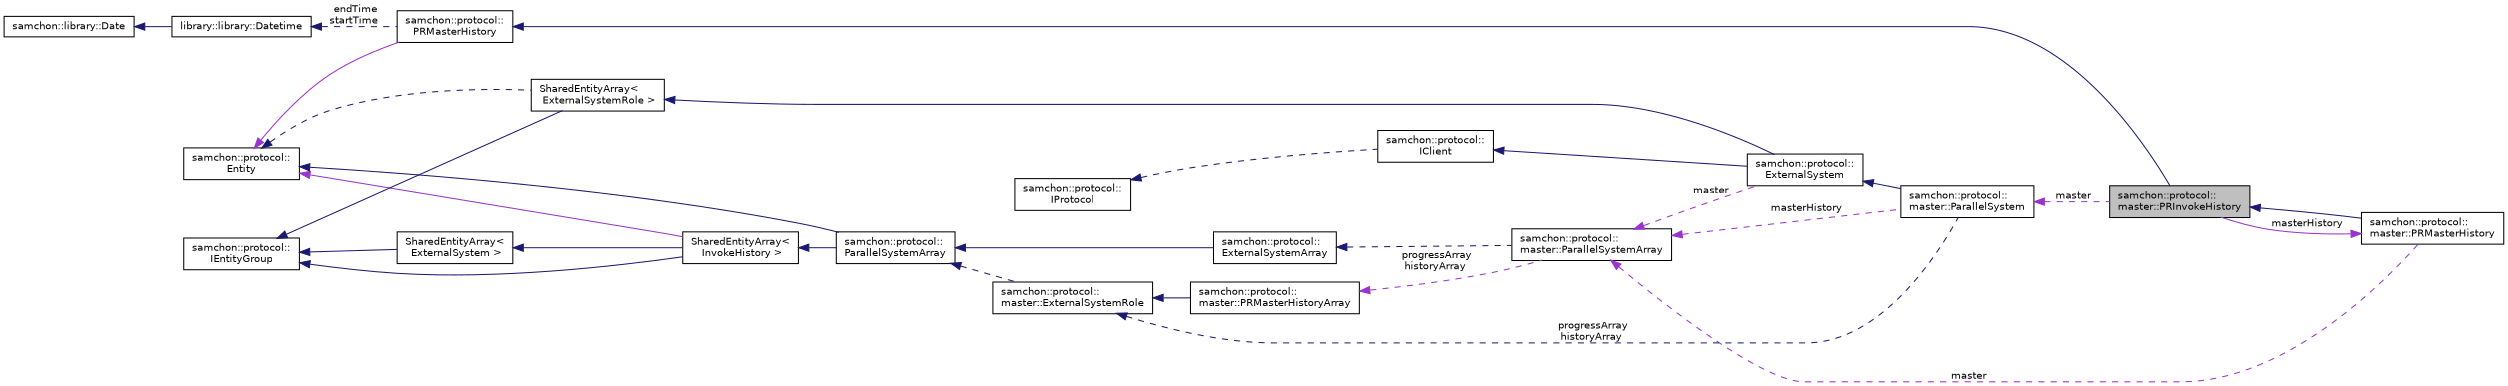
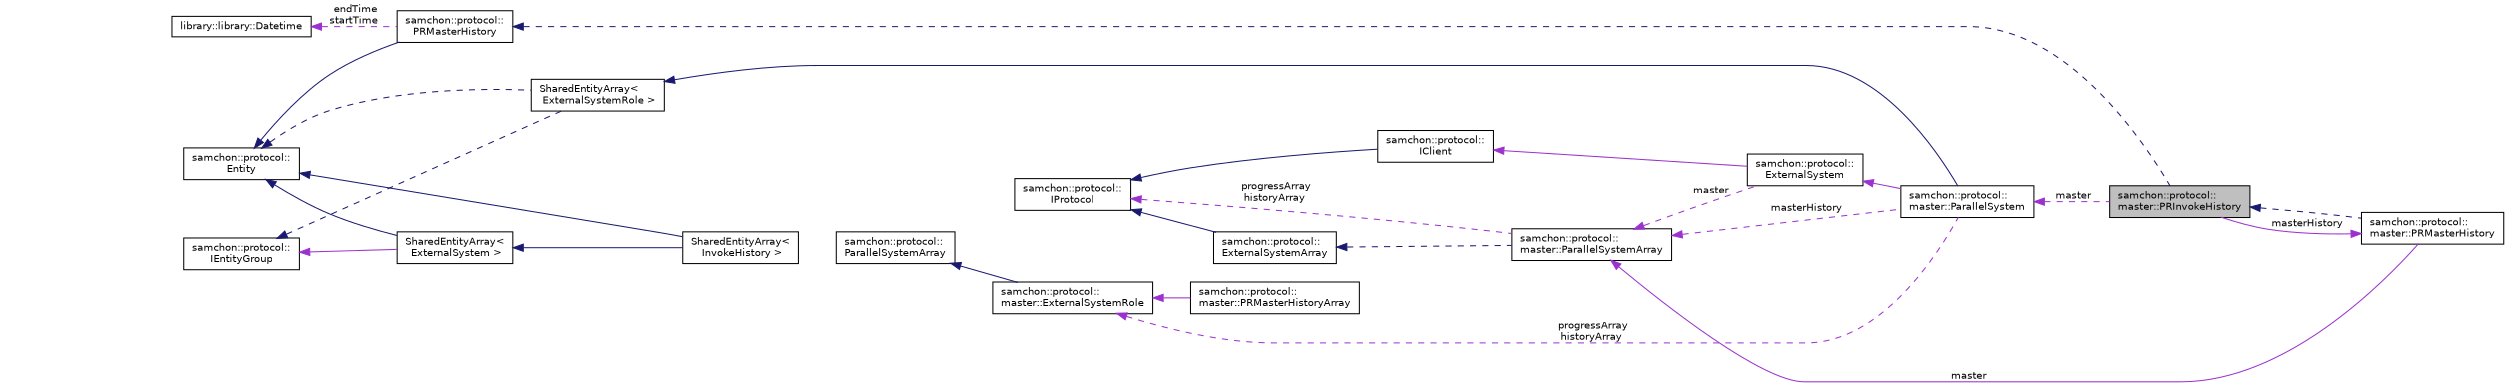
node "samchon::library::Date": removed
edge "samchon::protocol:: PRMasterHistory" -> "library::library::Datetime": color midnightblue -> darkorchid3
edge "samchon::protocol:: master::PRInvokeHistory" -> "samchon::protocol:: PRMasterHistory": style solid -> dashed
edge "samchon::protocol:: PRMasterHistory" -> "samchon::protocol:: Entity": color darkorchid3 -> midnightblue
edge "samchon::protocol:: ExternalSystem" -> "SharedEntityArray< ExternalSystemRole >": now "samchon::protocol:: master::ParallelSystem" -> "SharedEntityArray< ExternalSystemRole >"
edge "samchon::protocol:: ExternalSystem" -> "samchon::protocol:: IClient": color midnightblue -> darkorchid3
edge "samchon::protocol:: IClient" -> "samchon::protocol:: IProtocol": style dashed -> solid
edge "SharedEntityArray< ExternalSystemRole >" -> "samchon::protocol:: IEntityGroup": style solid -> dashed
edge "samchon::protocol:: master::ParallelSystem" -> "samchon::protocol:: ExternalSystem": color midnightblue -> darkorchid3
edge "samchon::protocol:: ParallelSystemArray" -> "samchon::protocol:: Entity": now "SharedEntityArray< ExternalSystem >" -> "samchon::protocol:: Entity"
edge "SharedEntityArray< InvokeHistory >" -> "samchon::protocol:: Entity": color darkorchid3 -> midnightblue
edge "samchon::protocol:: master::PRMasterHistory" -> "samchon::protocol:: master::PRInvokeHistory": style solid -> dashed
edge "samchon::protocol:: ParallelSystemArray" -> "SharedEntityArray< InvokeHistory >": removed
edge "samchon::protocol:: ExternalSystemArray" -> "samchon::protocol:: ParallelSystemArray": now "samchon::protocol:: ExternalSystemArray" -> "samchon::protocol:: IProtocol"
edge "SharedEntityArray< ExternalSystem >" -> "samchon::protocol:: IEntityGroup": color midnightblue -> darkorchid3
edge "SharedEntityArray< InvokeHistory >" -> "samchon::protocol:: IEntityGroup": removed
edge "samchon::protocol:: master::ExternalSystemRole" -> "samchon::protocol:: ParallelSystemArray": style dashed -> solid
edge "samchon::protocol:: master::ParallelSystemArray" -> "samchon::protocol:: master::PRMasterHistoryArray": now "samchon::protocol:: master::ParallelSystemArray" -> "samchon::protocol:: IProtocol"
edge "samchon::protocol:: master::PRMasterHistoryArray" -> "samchon::protocol:: master::ExternalSystemRole": color midnightblue -> darkorchid3
edge "samchon::protocol:: master::ParallelSystem" -> "samchon::protocol:: master::ExternalSystemRole": color midnightblue -> darkorchid3
edge "samchon::protocol:: master::PRMasterHistory" -> "samchon::protocol:: master::ParallelSystemArray": style dashed -> solid
